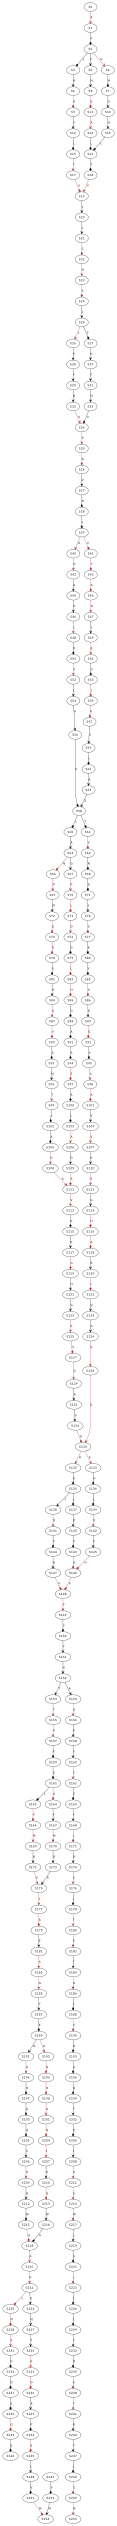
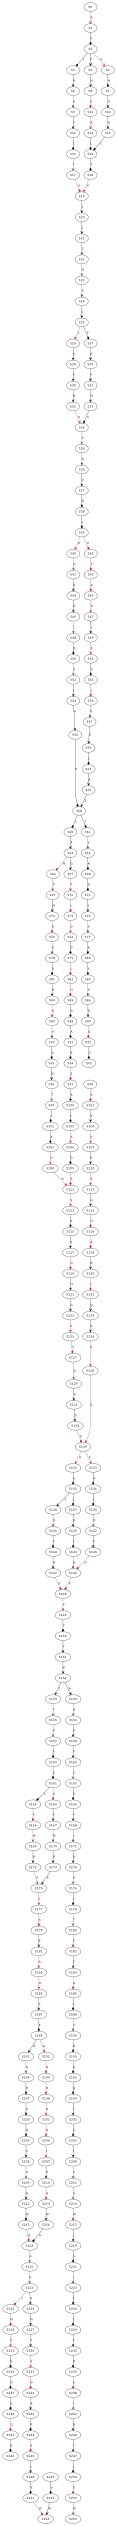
edge "S95" -> "S98": removed, label "A"
edge "S106" -> "S109": arrowhead vee -> diamond
